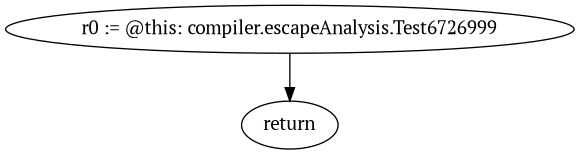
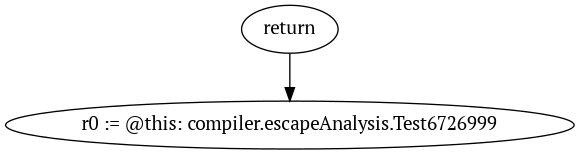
edge "r0 := @this: compiler.escapeAnalysis.Test6726999" -> "return": reversed
